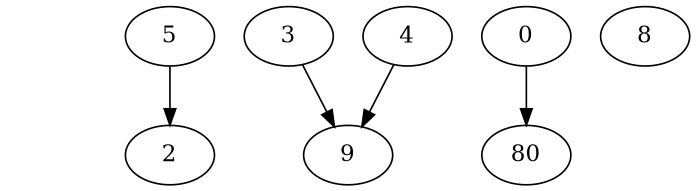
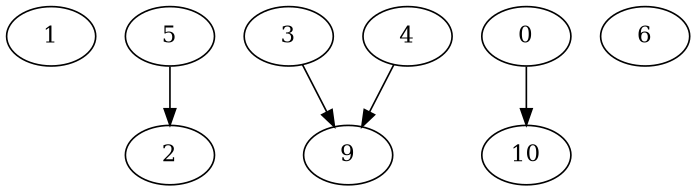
node "1": added
node "8": label "8" -> "6"
node "80": label "80" -> "10"
